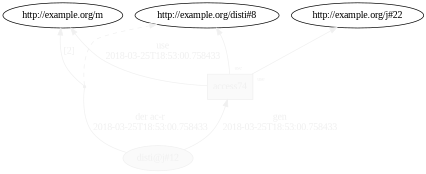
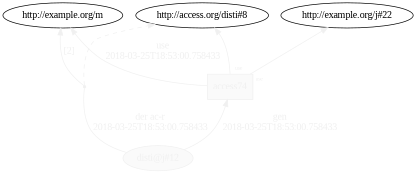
node "http://example.org/disti#8": label "http://example.org/disti#8" -> "http://access.org/disti#8"
